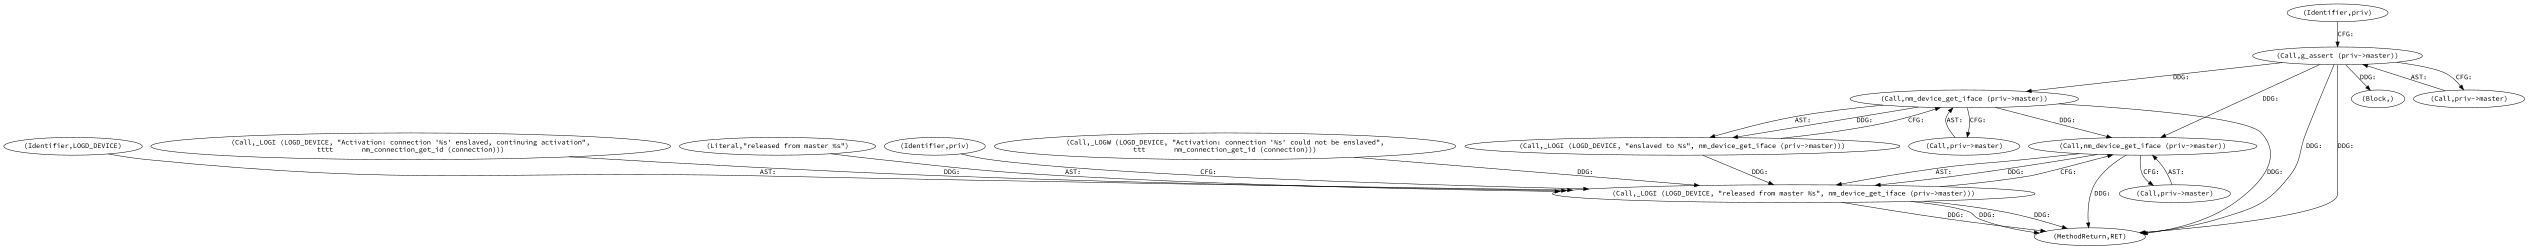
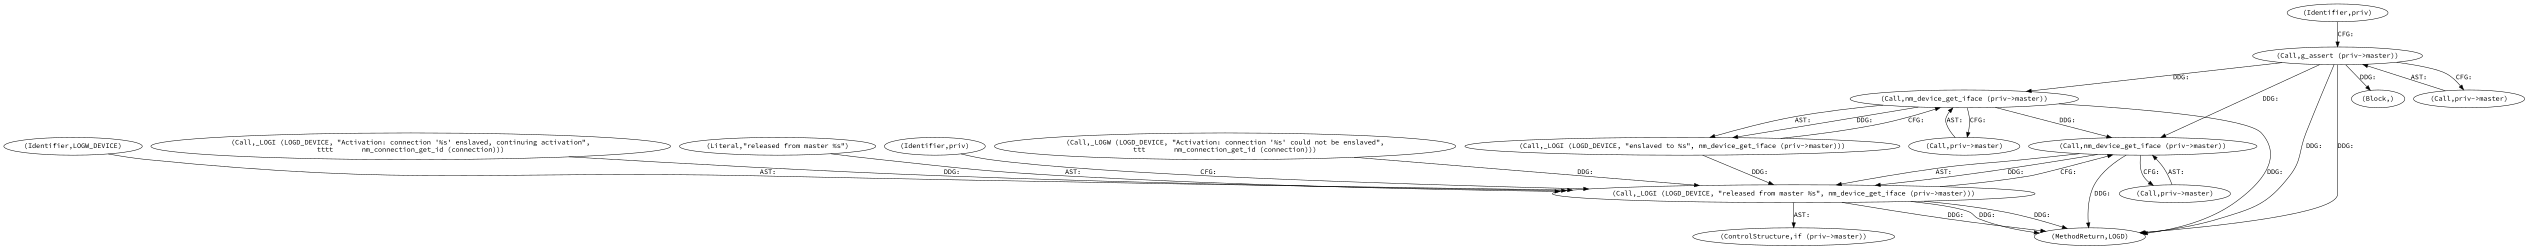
node "(Identifier,LOGD_DEVICE)": label "(Identifier,LOGD_DEVICE)" -> "(Identifier,LOGW_DEVICE)"
node "(ControlStructure,if (priv->master))": added
node "(MethodReturn,RET)": label "(MethodReturn,RET)" -> "(MethodReturn,LOGD)"
